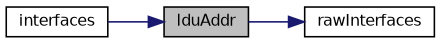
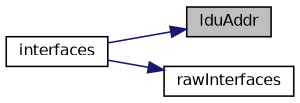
edge "lduAddr" -> "rawInterfaces": now "interfaces" -> "rawInterfaces"
